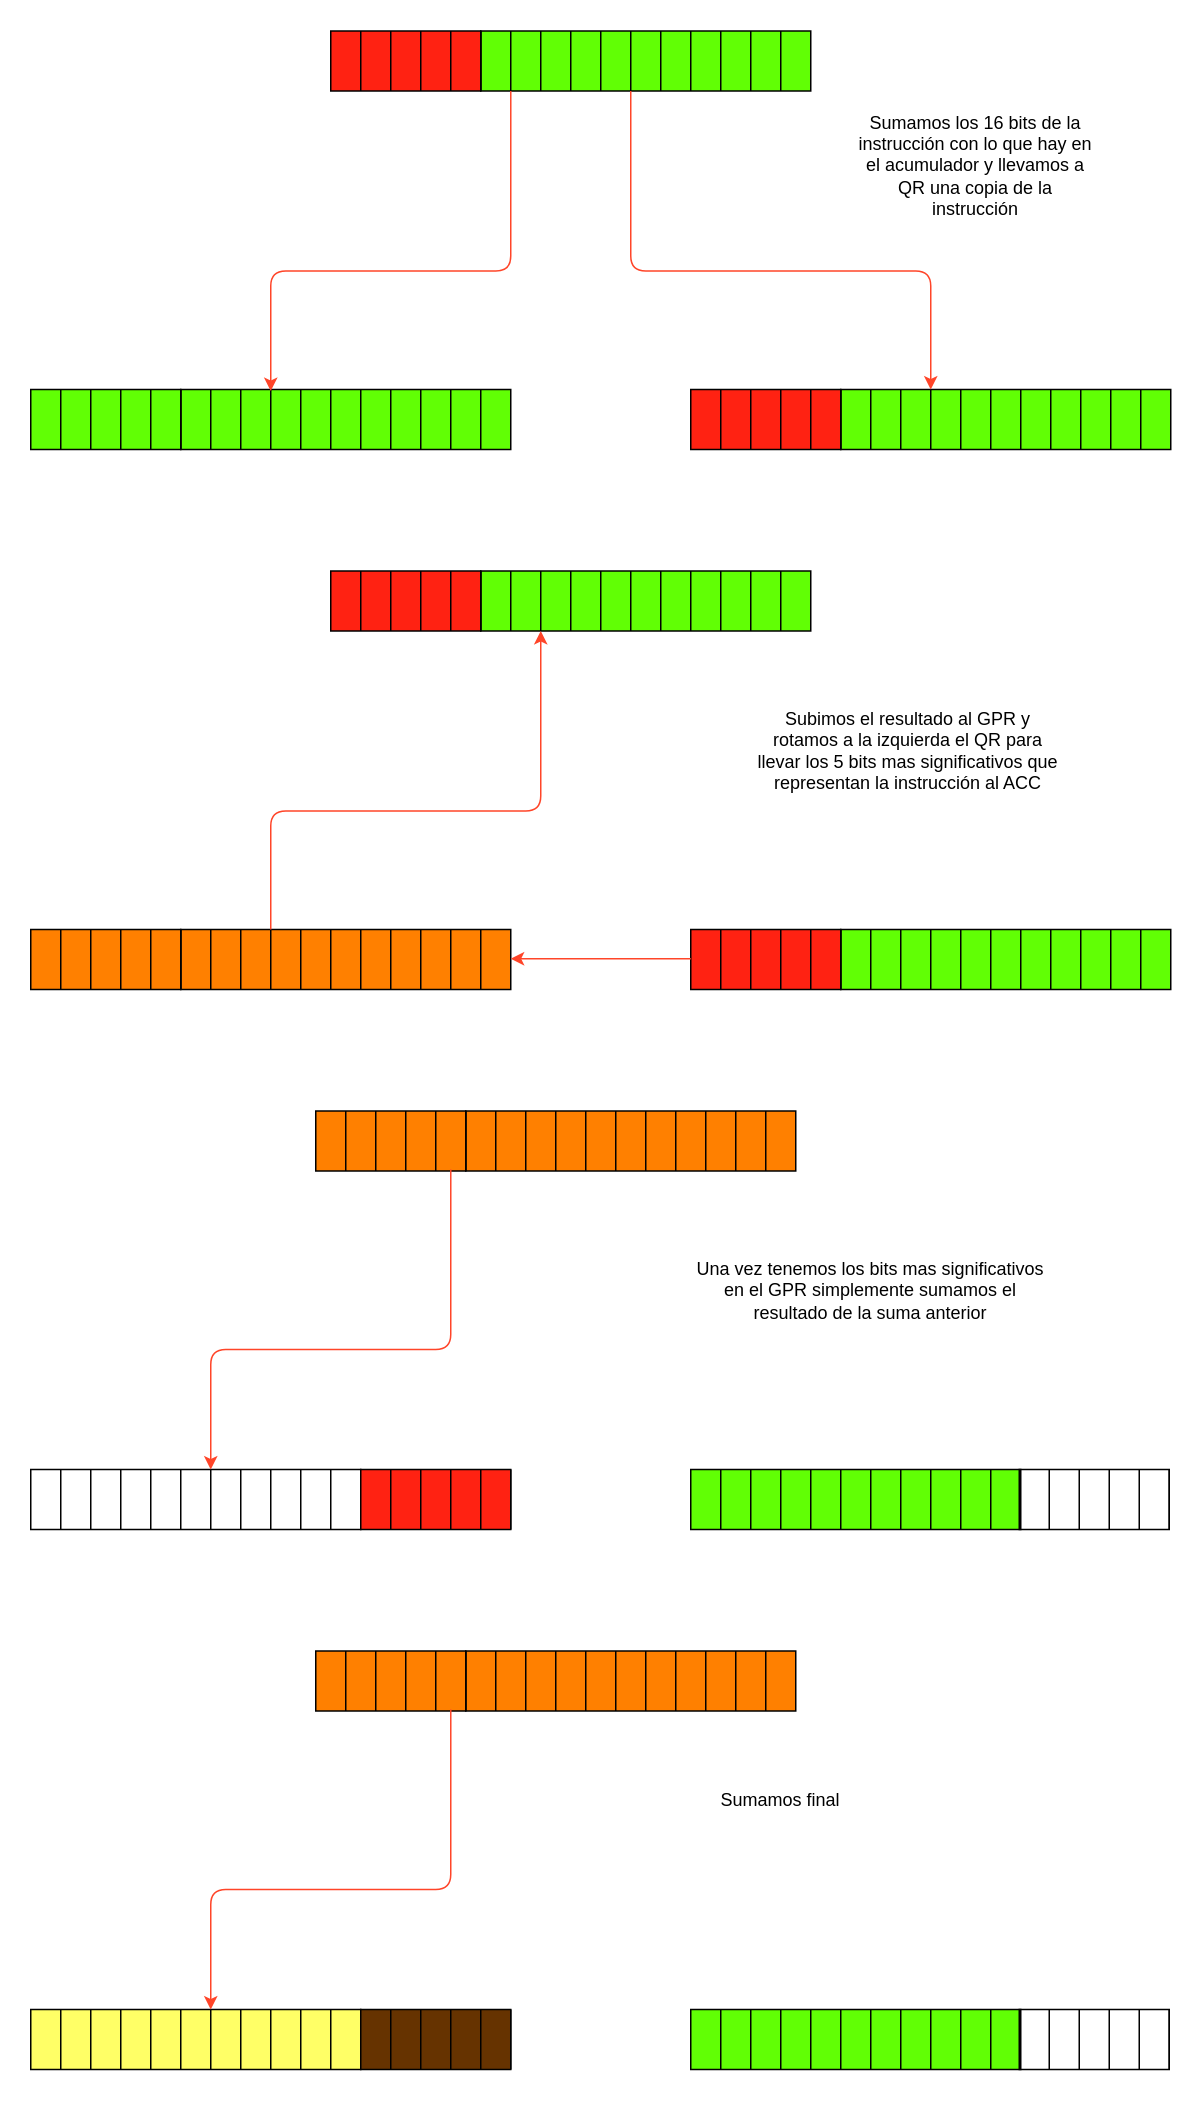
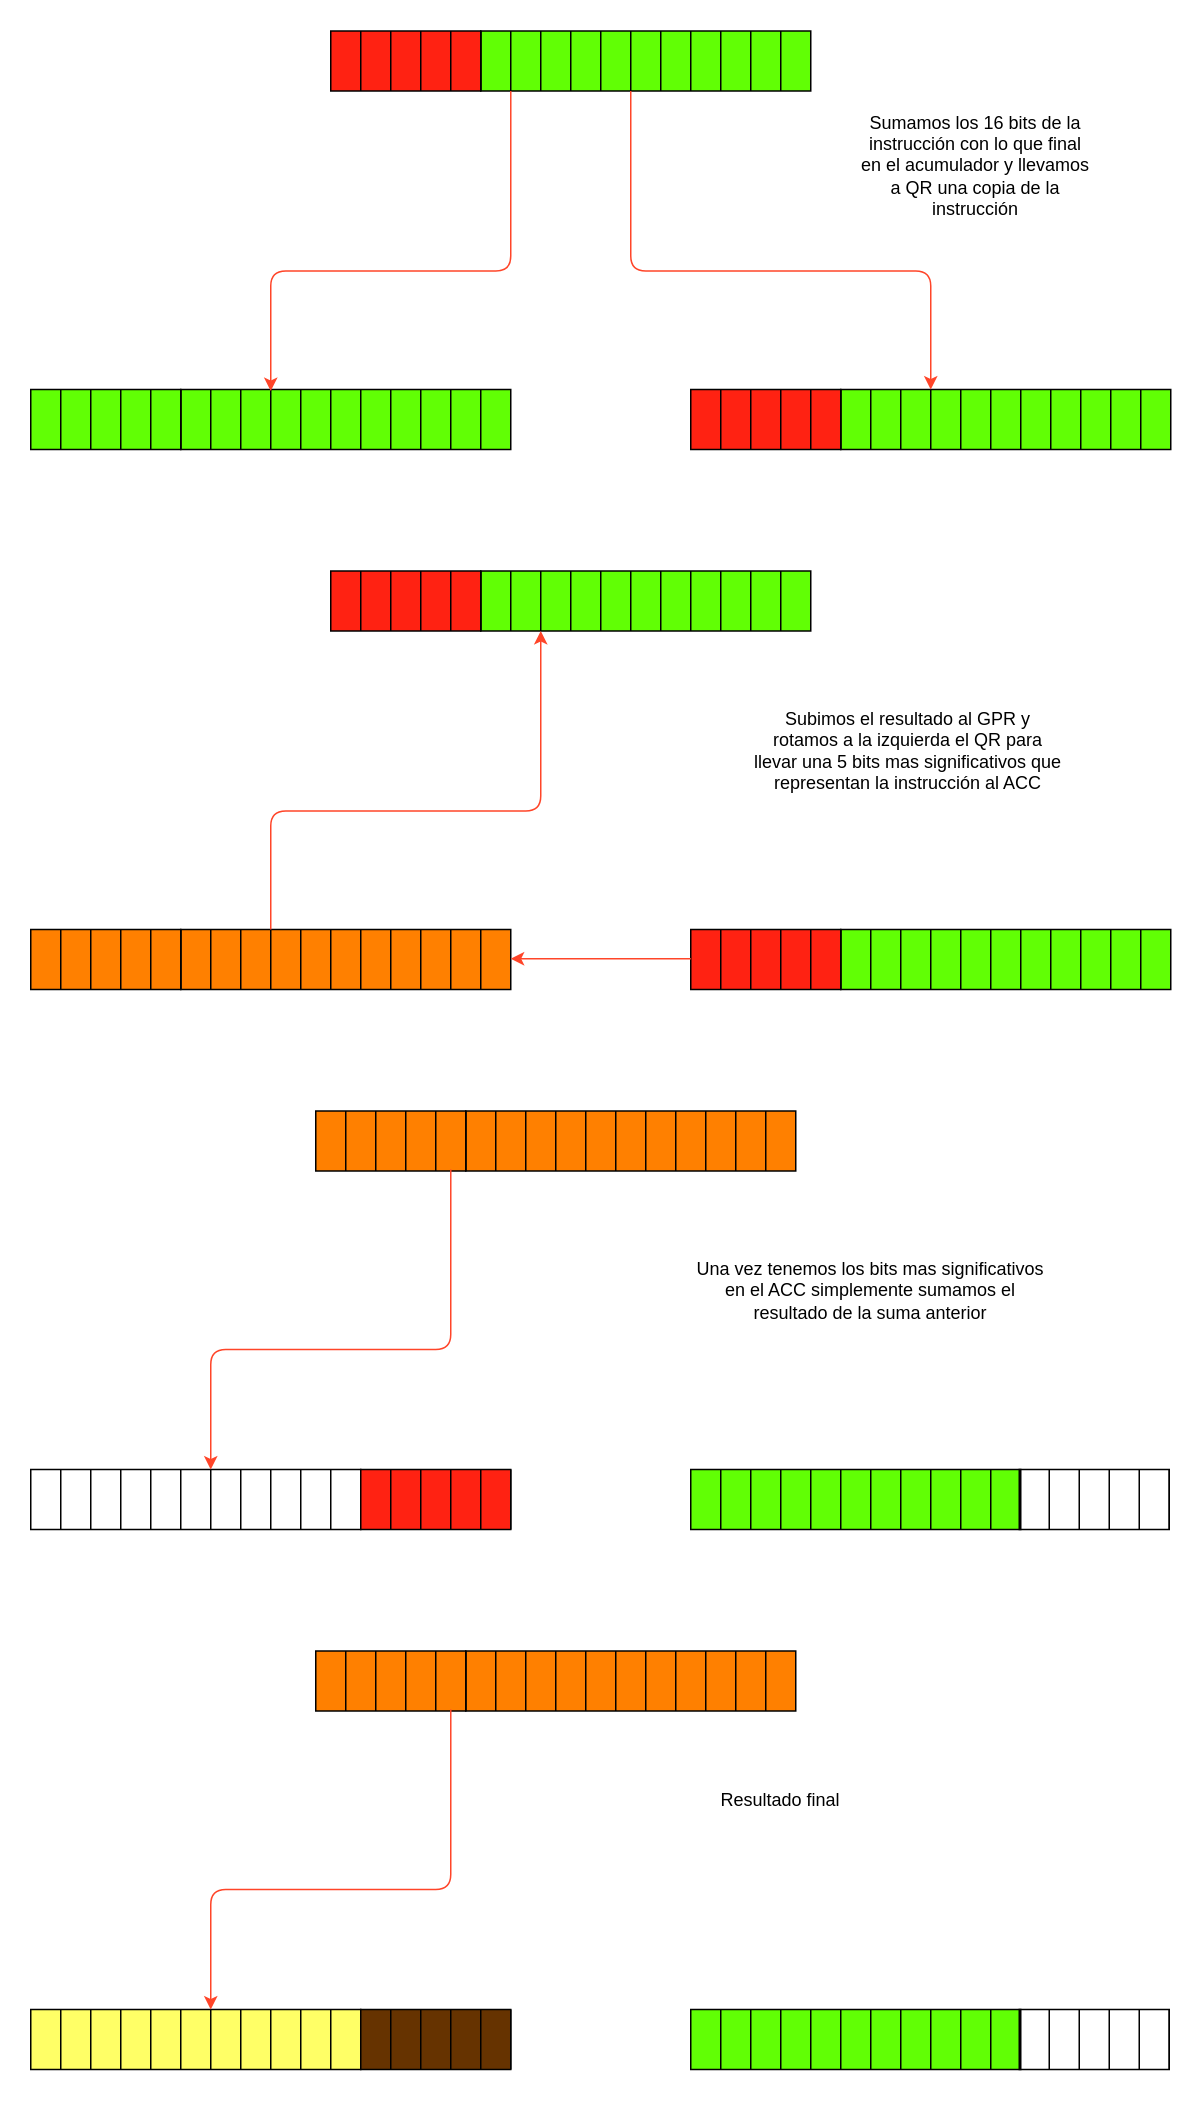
node "Sumamos los 16 bits de la instrucción con lo que hay en el acumulador y llevamos a QR una copia de la instrucción": label "Sumamos los 16 bits de la instrucción con lo que hay en el acumulador y llevamos a QR una copia de la instrucción" -> "Sumamos los 16 bits de la instrucción con lo que final en el acumulador y llevamos a QR una copia de la instrucción"
node "Subimos el resultado al GPR y rotamos a la izquierda el QR para llevar los 5 bits mas significativos que representan la instrucción al ACC": label "Subimos el resultado al GPR y rotamos a la izquierda el QR para llevar los 5 bits mas significativos que representan la instrucción al ACC" -> "Subimos el resultado al GPR y rotamos a la izquierda el QR para llevar una 5 bits mas significativos que representan la instrucción al ACC"
node "Una vez tenemos los bits mas significativos en el GPR simplemente sumamos el resultado de la suma anterior": label "Una vez tenemos los bits mas significativos en el GPR simplemente sumamos el resultado de la suma anterior" -> "Una vez tenemos los bits mas significativos en el ACC simplemente sumamos el resultado de la suma anterior"
node "Sumamos final": label "Sumamos final" -> "Resultado final"
